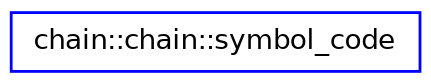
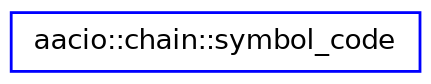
node "chain::chain::symbol_code": label "chain::chain::symbol_code" -> "aacio::chain::symbol_code"
